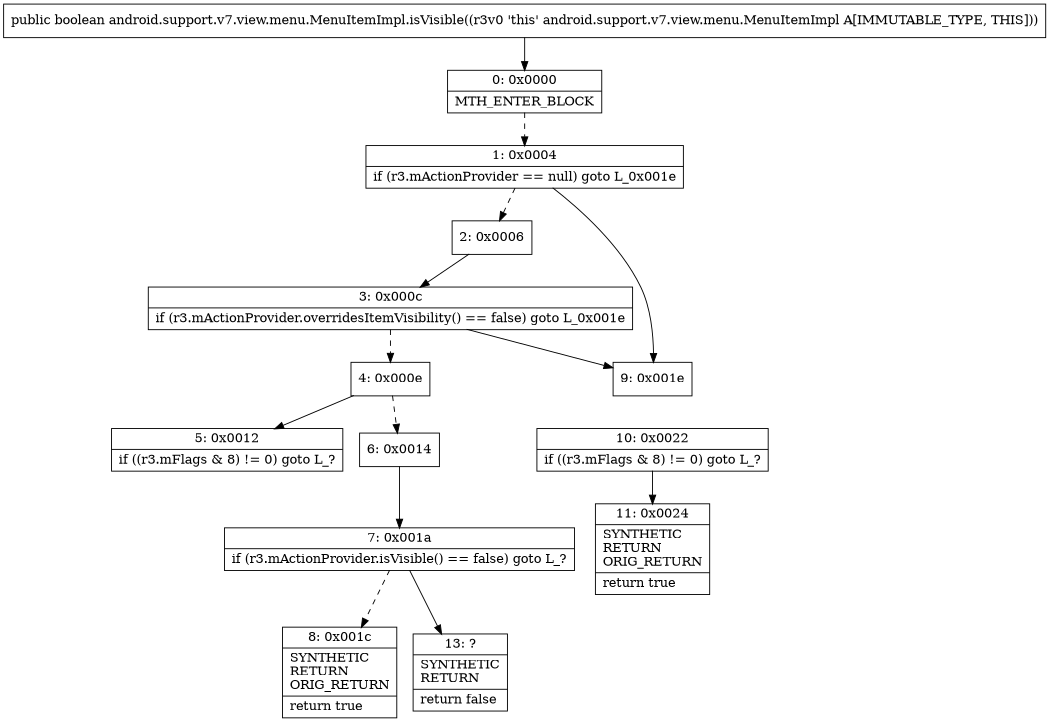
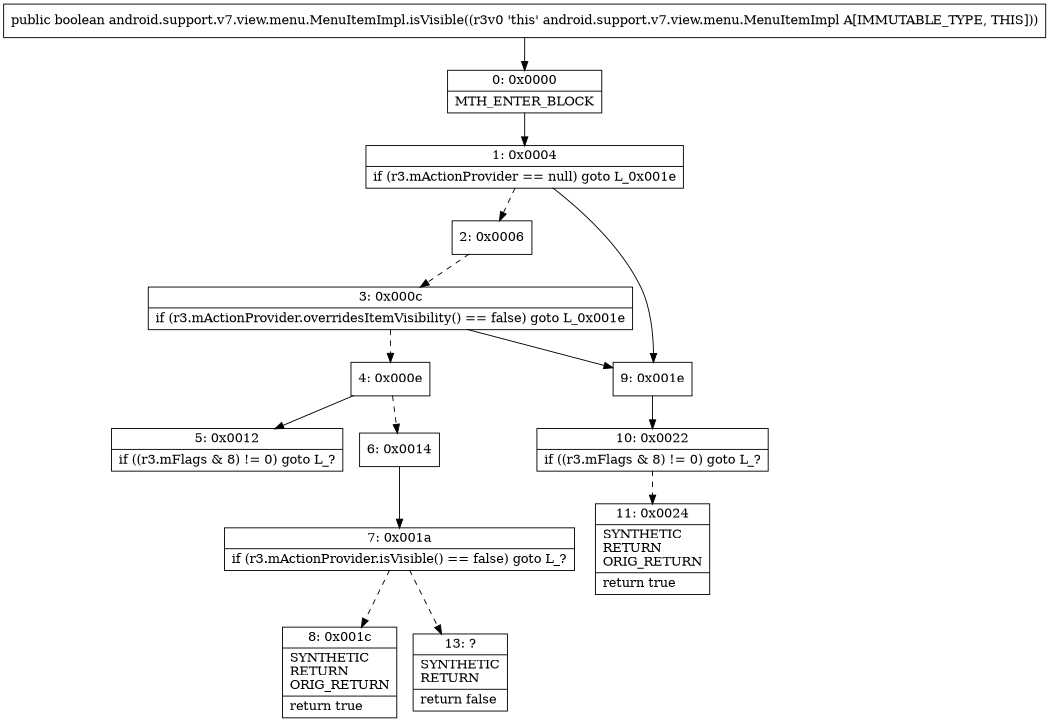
edge "0: 0x0000" -> "1: 0x0004": style dashed -> solid
edge "2: 0x0006" -> "3: 0x000c": style solid -> dashed
edge "9: 0x001e" -> "10: 0x0022": added
edge "10: 0x0022" -> "11: 0x0024": style solid -> dashed
edge "7: 0x001a" -> "13: ?": style solid -> dashed
